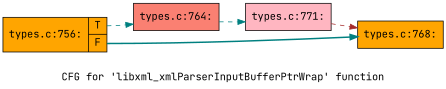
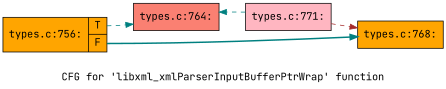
edge "types.c:764:" -> "types.c:771:": reversed
